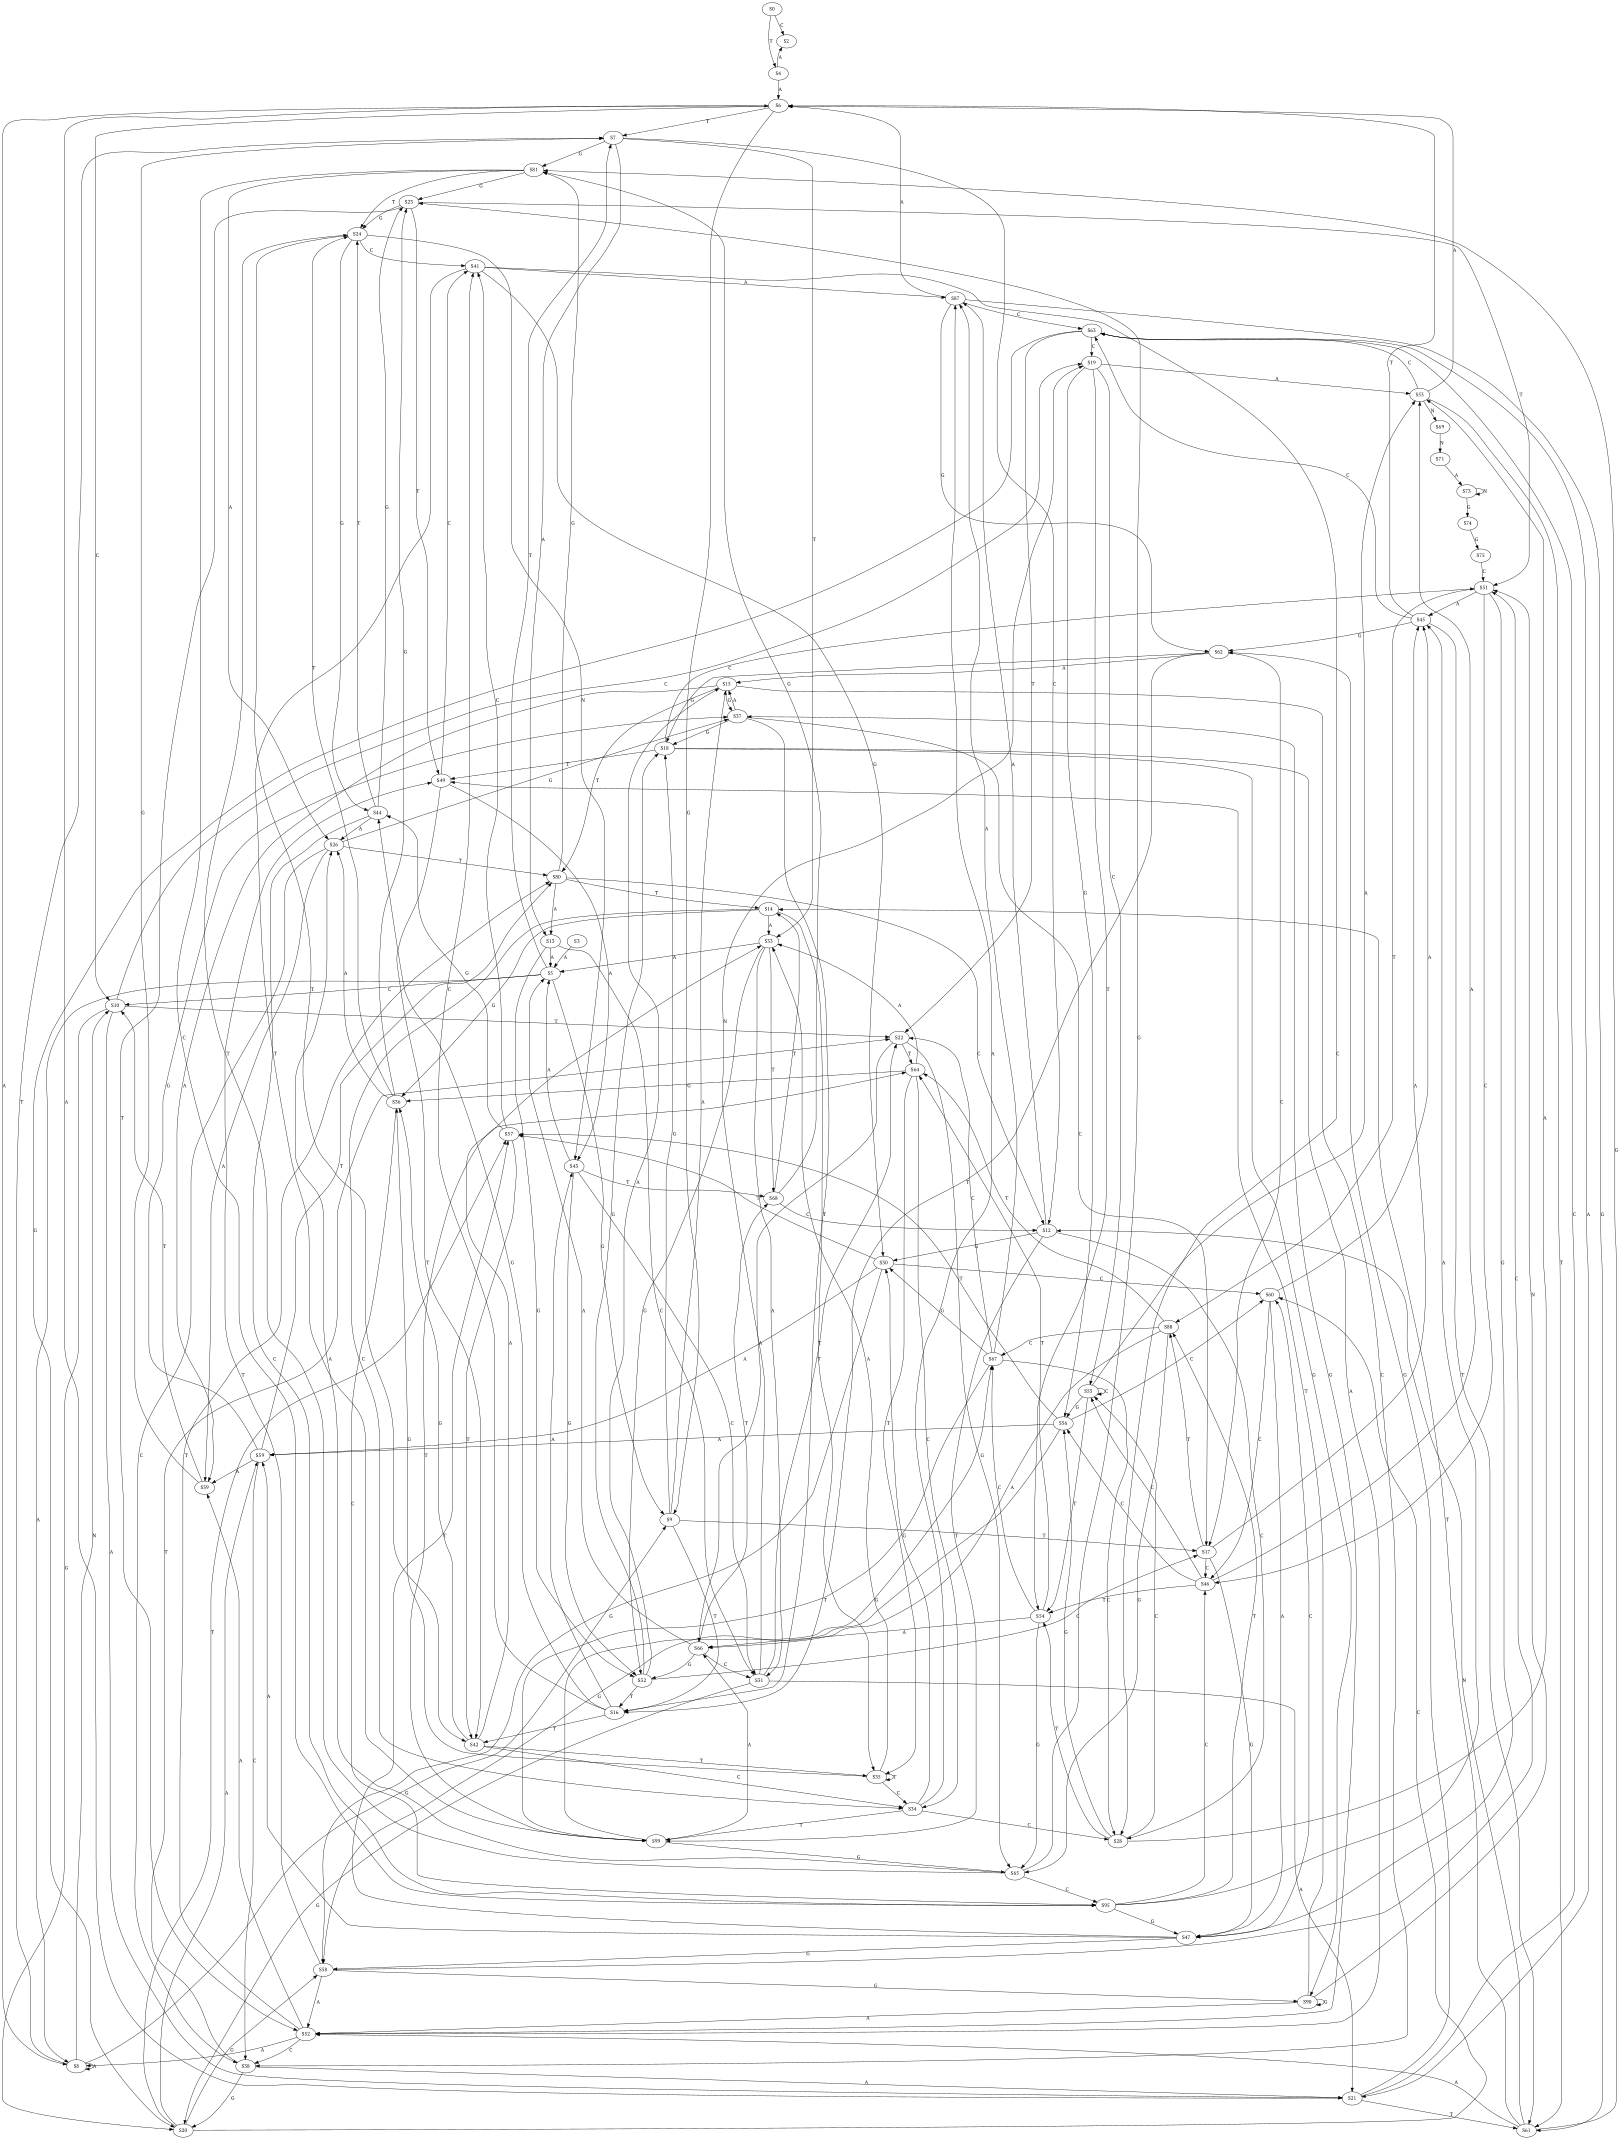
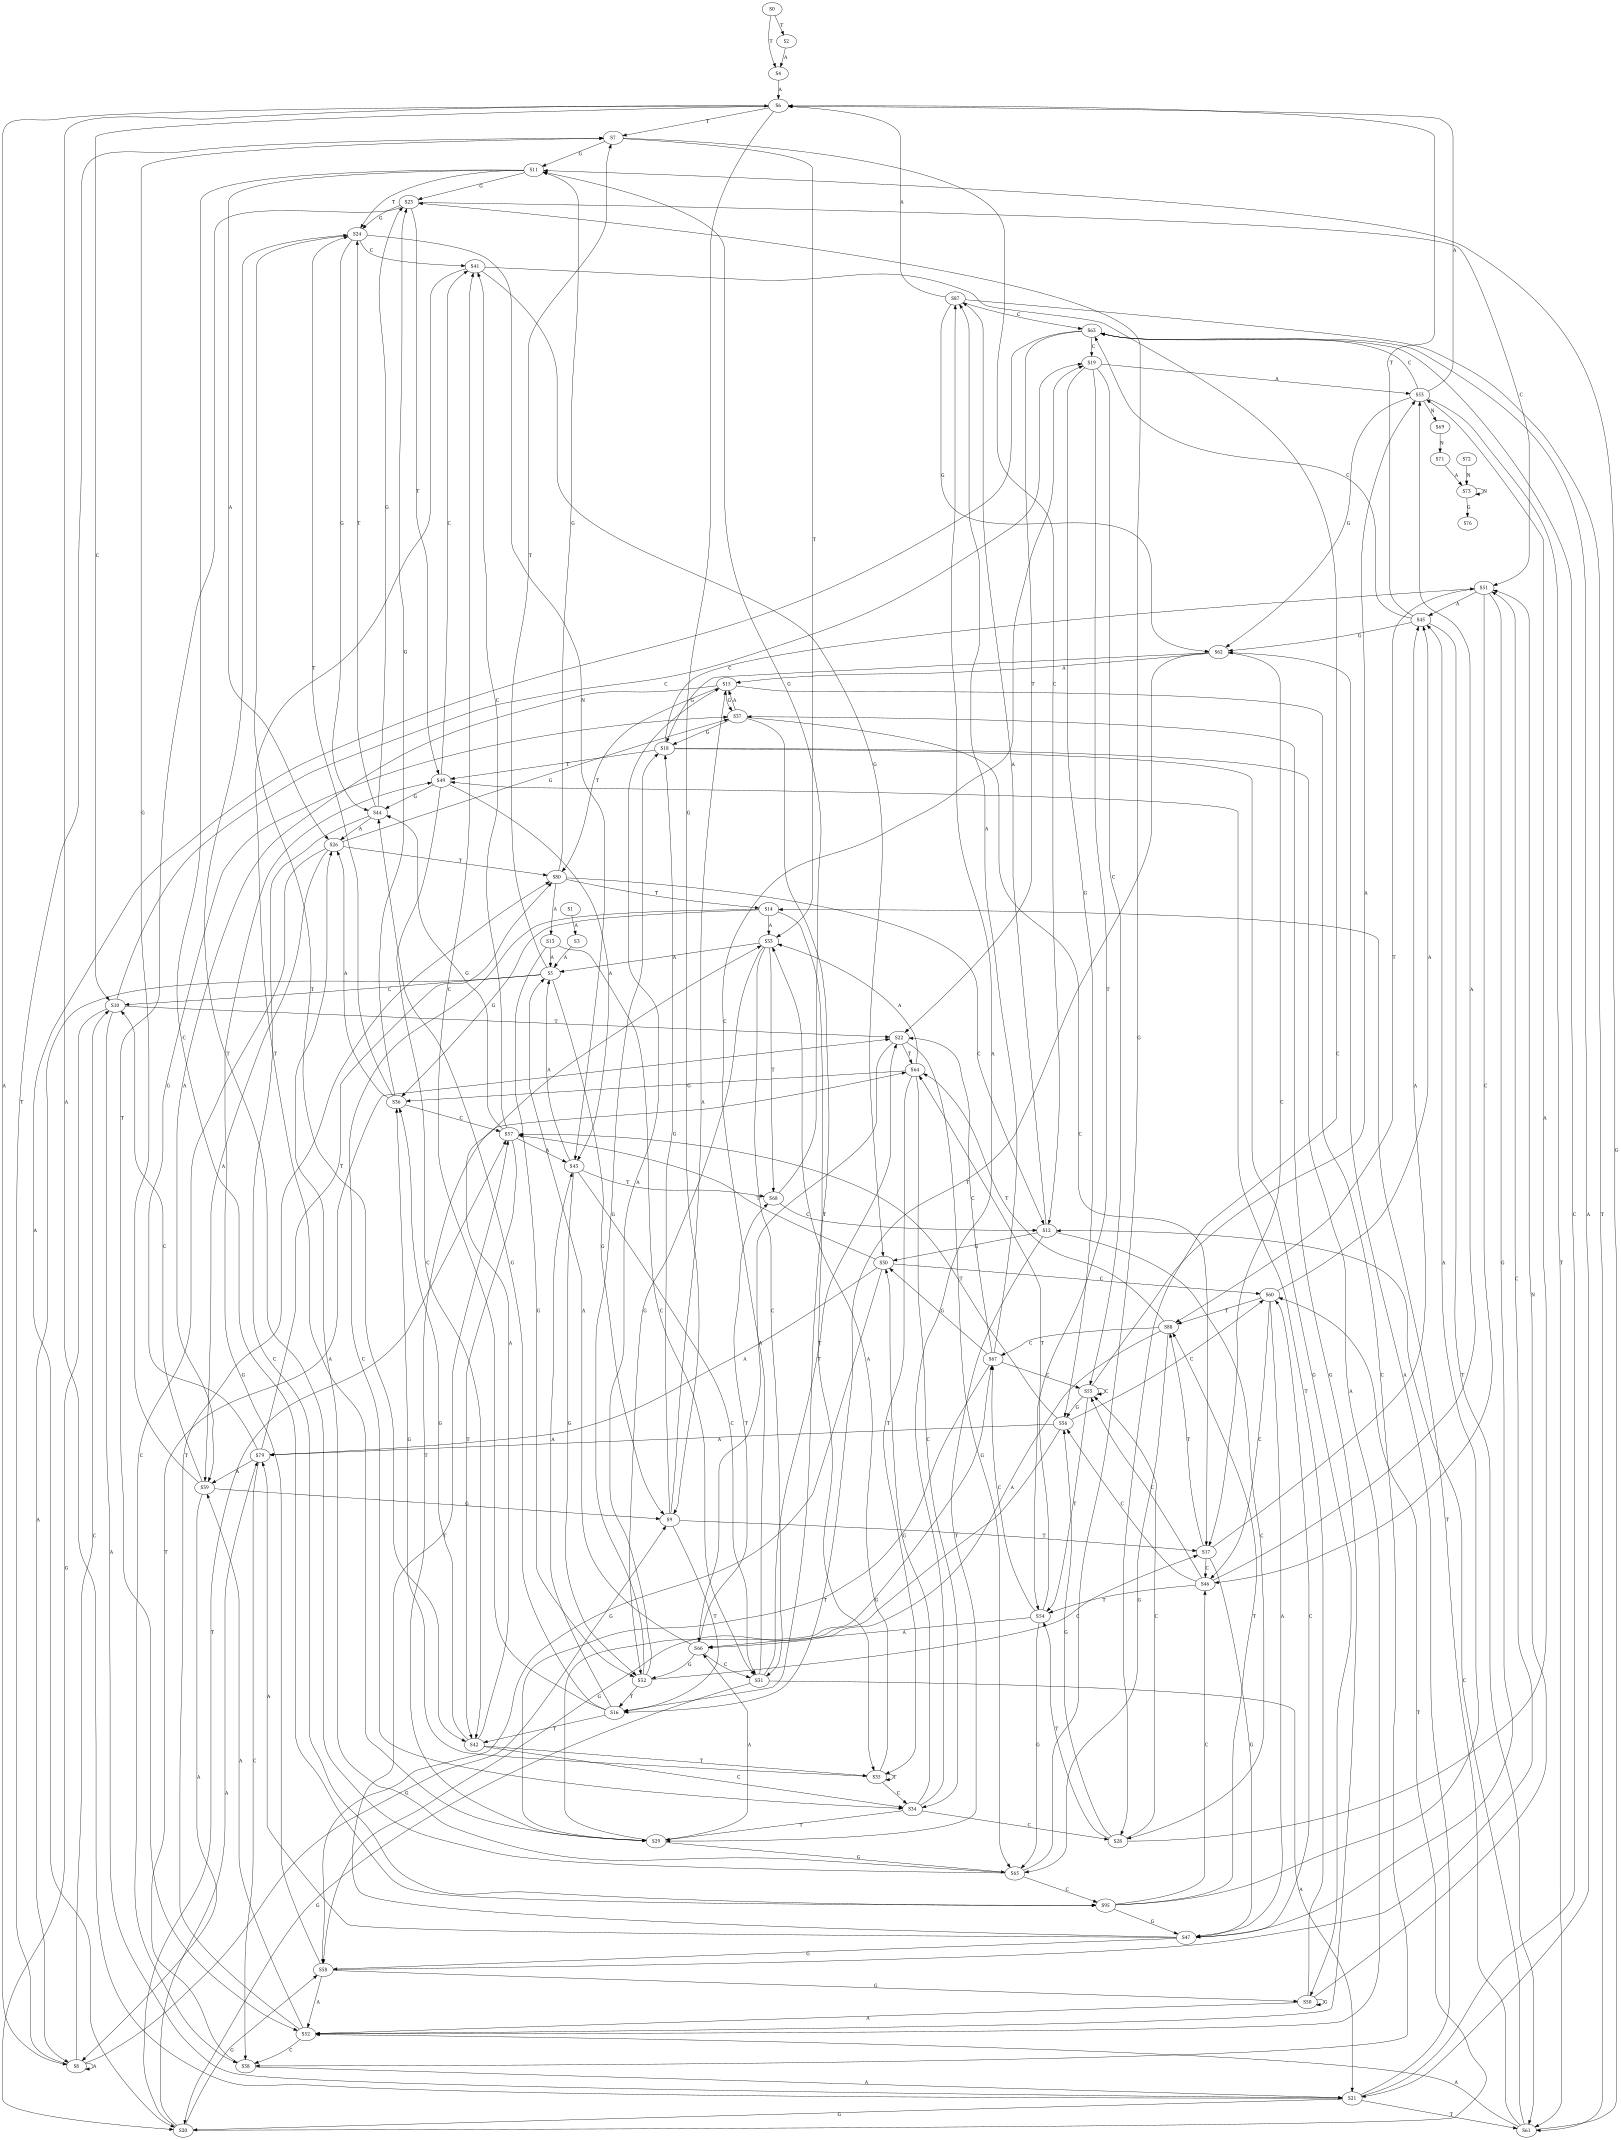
edge "S0" -> "S2": label "C" -> "T"
edge "S4" -> "S2": reversed
node "S81": label "S81" -> "S11"
edge "S41" -> "S87": removed, label "A"
edge "S23" -> "S51": label "T" -> "C"
node "S72": added
node "S74": label "S74" -> "S76"
edge "S7" -> "S13": removed, label "A"
edge "S53" -> "S62": added, label "G"
node "S75": removed
edge "S49" -> "S44": added, label "G"
node "S1": added
edge "S31" -> "S19": label "N" -> "C"
edge "S68" -> "S14": removed, label "T"
edge "S57" -> "S43": added, label "A"
edge "S87" -> "S61": label "G" -> "T"
edge "S63" -> "S20": label "G" -> "A"
edge "S39" -> "S10": label "T" -> "C"
edge "S49" -> "S42": label "T" -> "C"
edge "S60" -> "S88": added, label "T"
edge "S33" -> "S31": label "A" -> "C"
edge "S58" -> "S49": label "T" -> "G"
edge "S21" -> "S62": label "G" -> "A"
node "S59": label "S59" -> "S79"
edge "S39" -> "S9": added, label "G"
edge "S8" -> "S10": label "N" -> "C"
edge "S67" -> "S28": now "S67" -> "S55"
edge "S61" -> "S12": label "N" -> "C"
edge "S20" -> "S60": label "C" -> "T"
node "S99": label "S99" -> "S29"
edge "S36" -> "S95": now "S36" -> "S57"
node "S90": label "S90" -> "S50"
edge "S52" -> "S8": now "S39" -> "S8"
edge "S38" -> "S20": now "S21" -> "S20"
